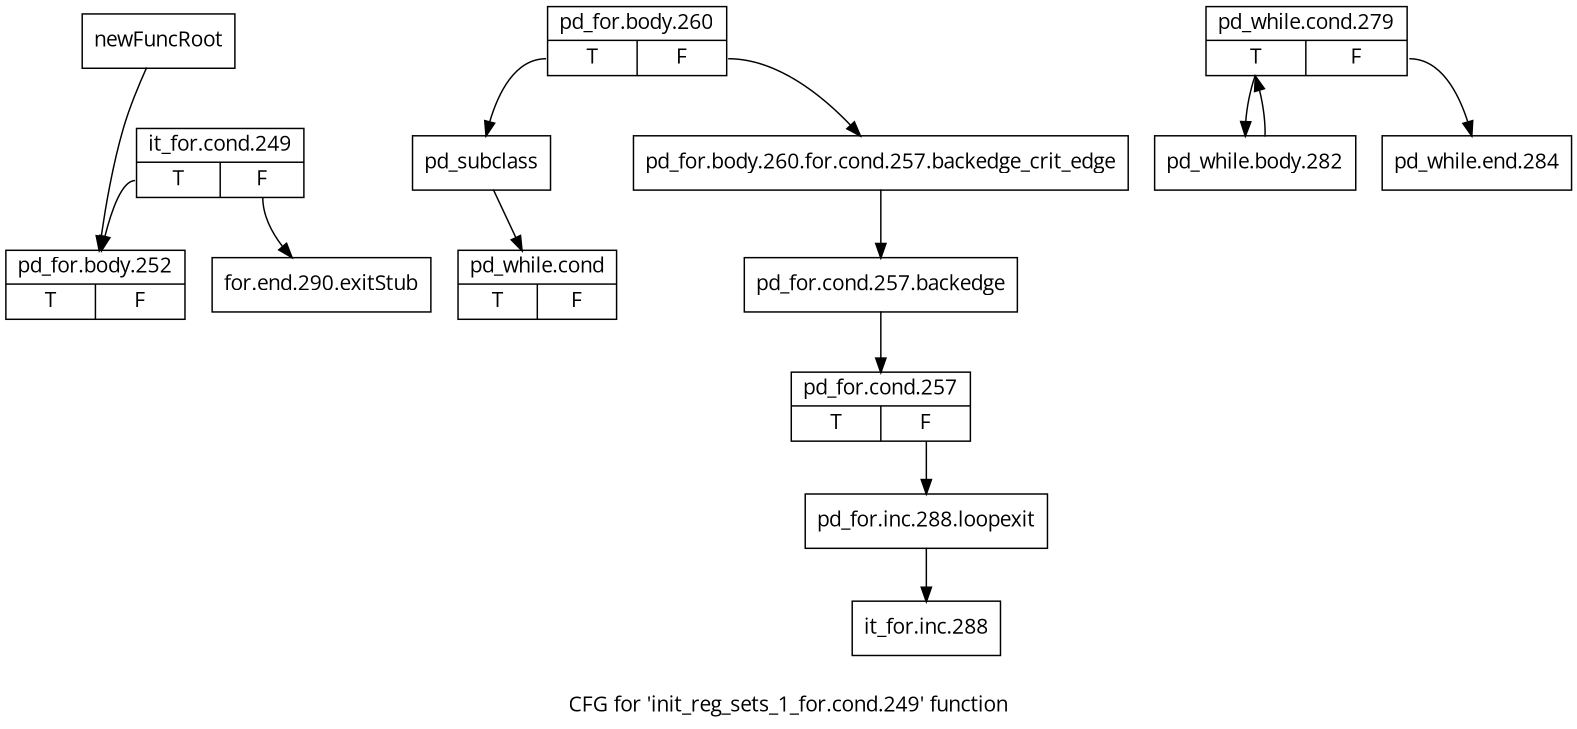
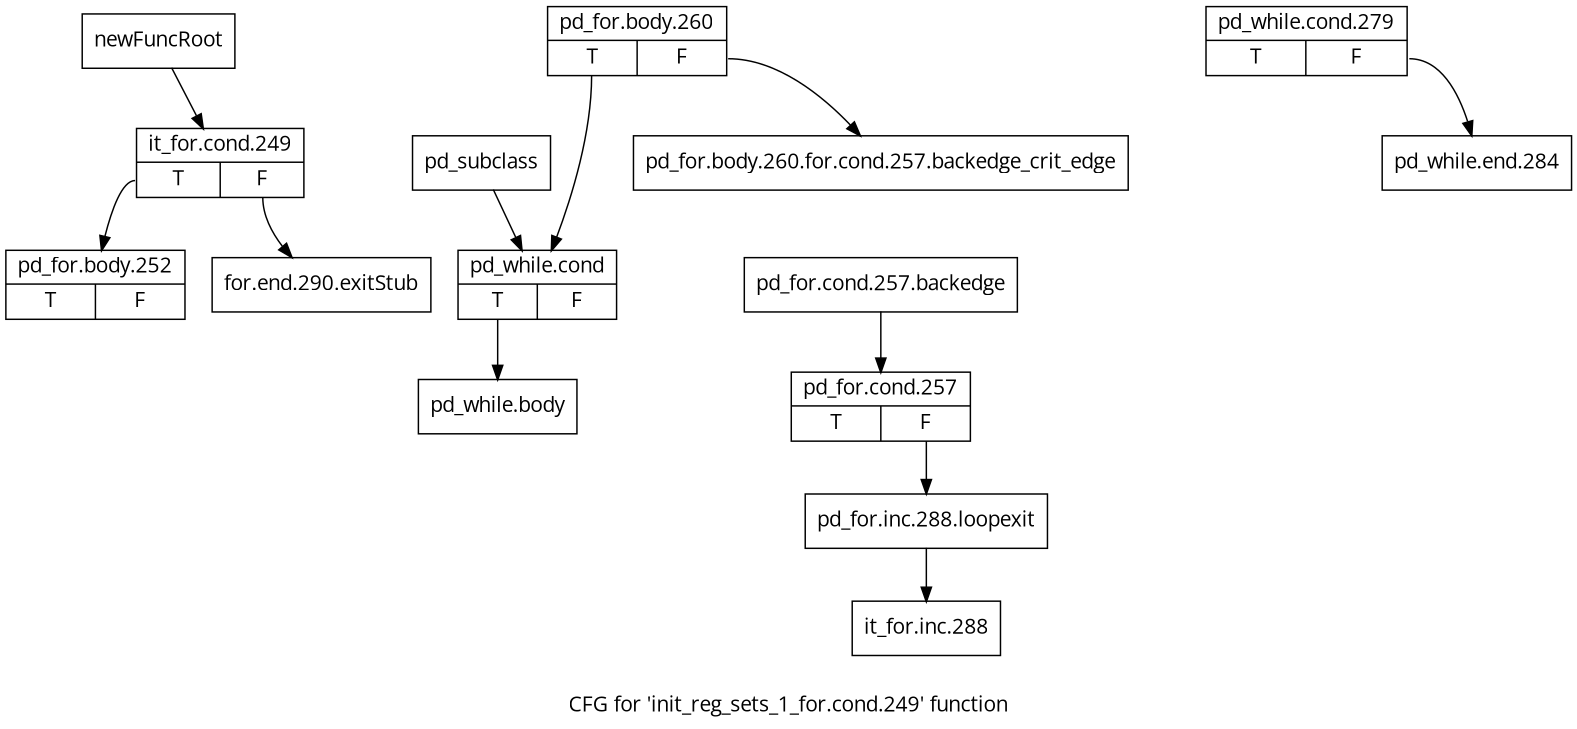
edge "pd_for.body.260" -> "pd_subclass": now "pd_for.body.260" -> "pd_while.cond"
edge "newFuncRoot" -> "pd_for.body.252": now "newFuncRoot" -> "it_for.cond.249"
node "pd_while.body.282": removed
edge "pd_for.body.260.for.cond.257.backedge_crit_edge" -> "pd_for.cond.257.backedge": removed
node "pd_while.body": added
